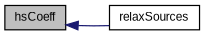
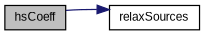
edge "relaxSources" -> "hsCoeff": reversed
